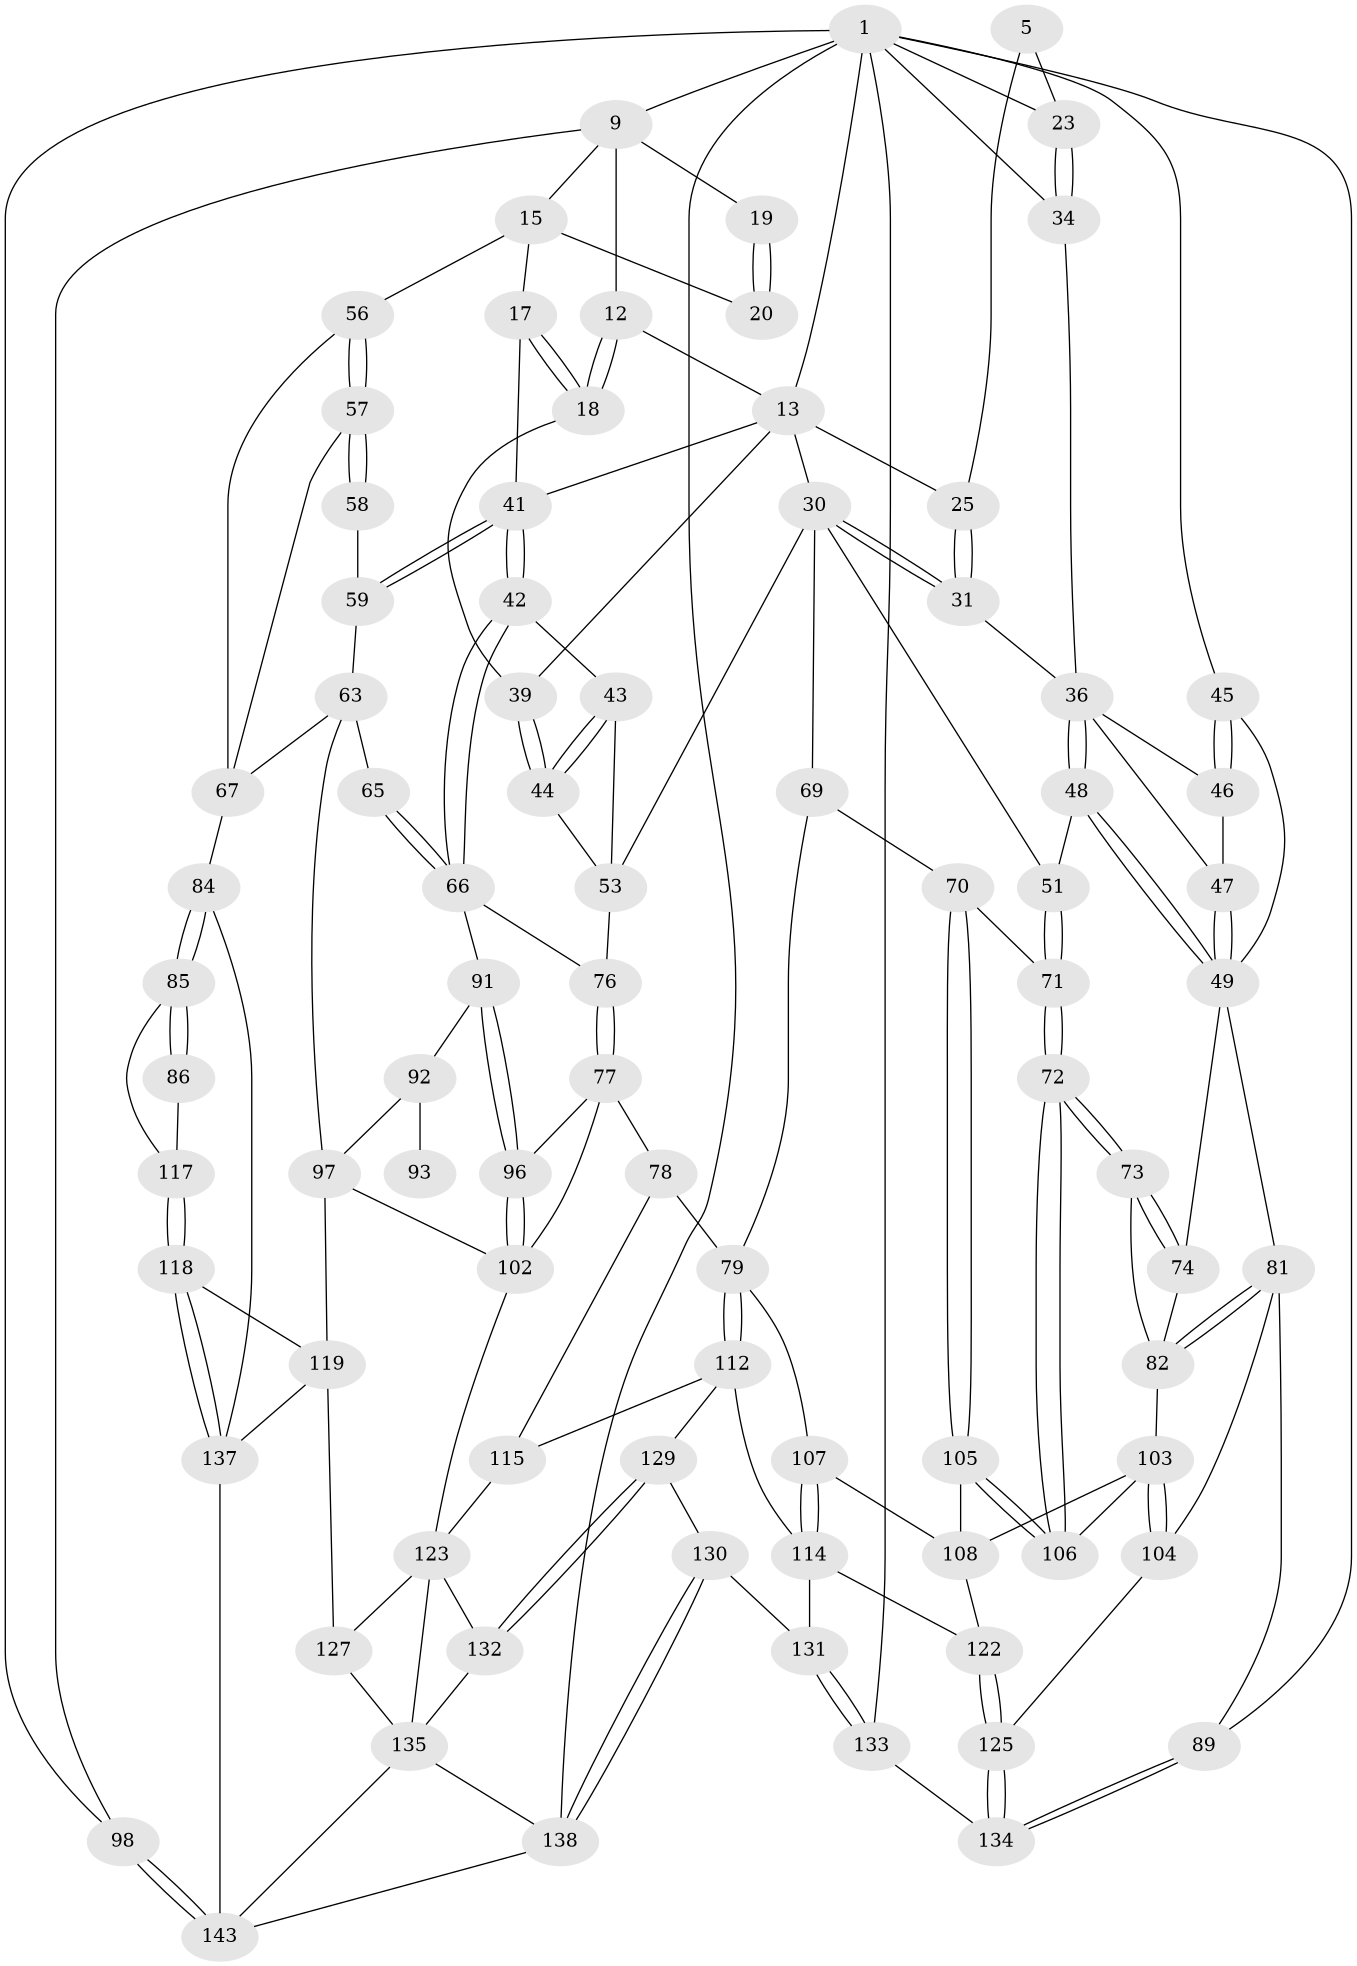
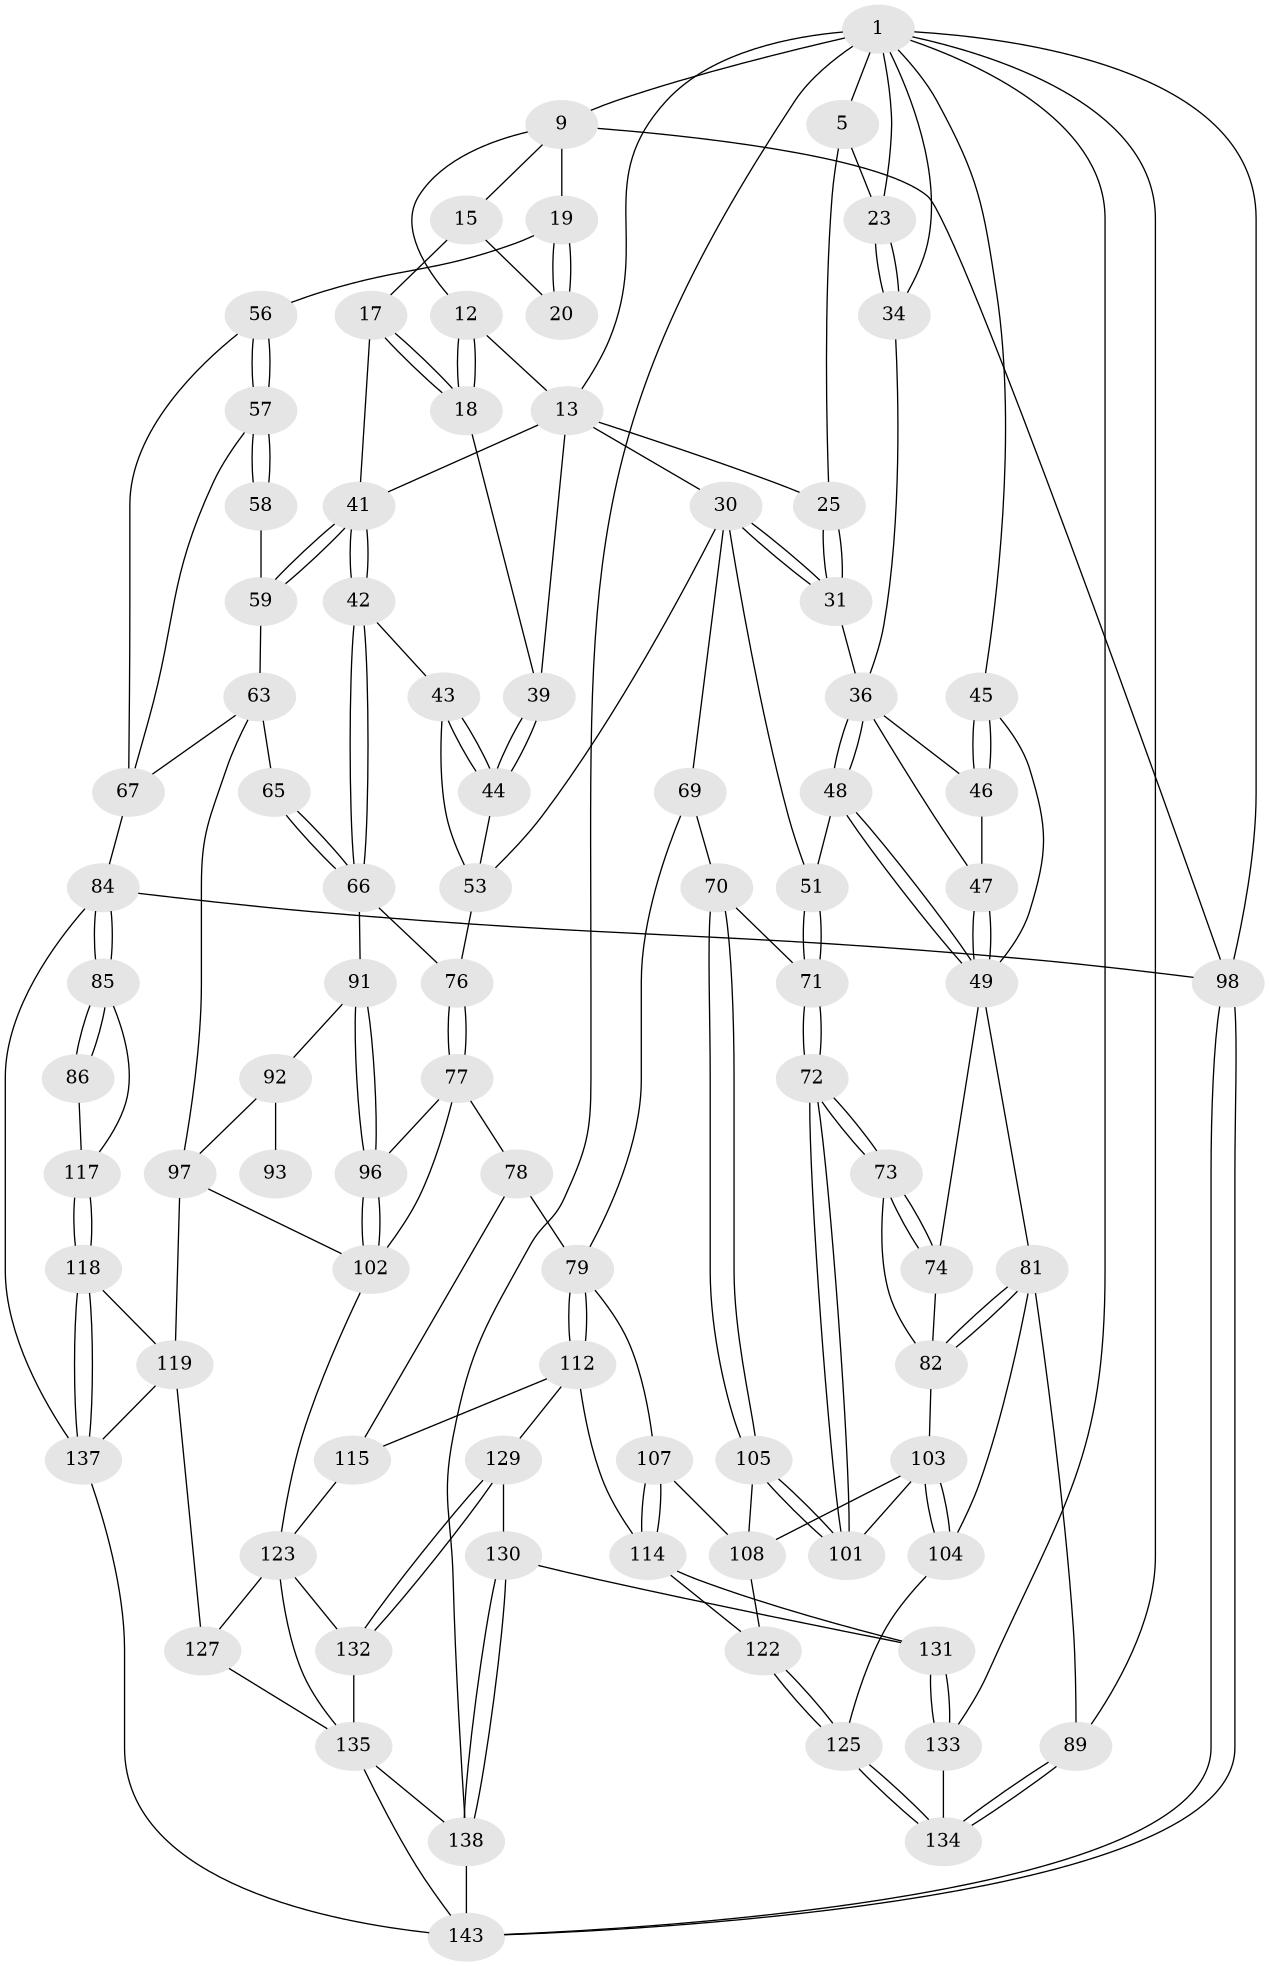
edge "1" -- "5": added
edge "15" -- "56": now "19" -- "56"
edge "84" -- "98": added
node "106": label "106" -> "101"
